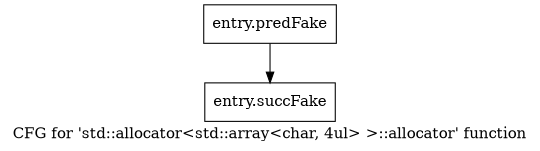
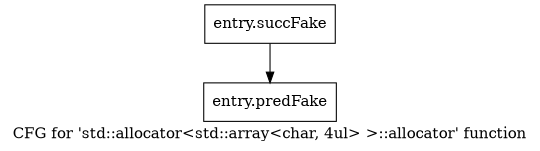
edge "entry.predFake" -> "entry.succFake": reversed
